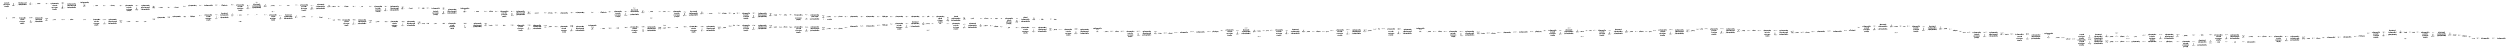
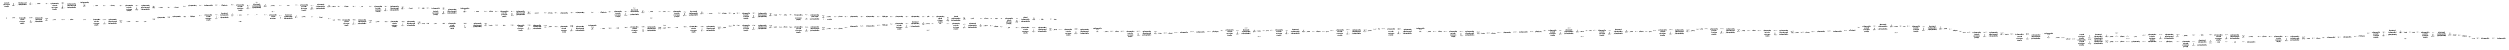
node "54 _frozen_param3": removed
